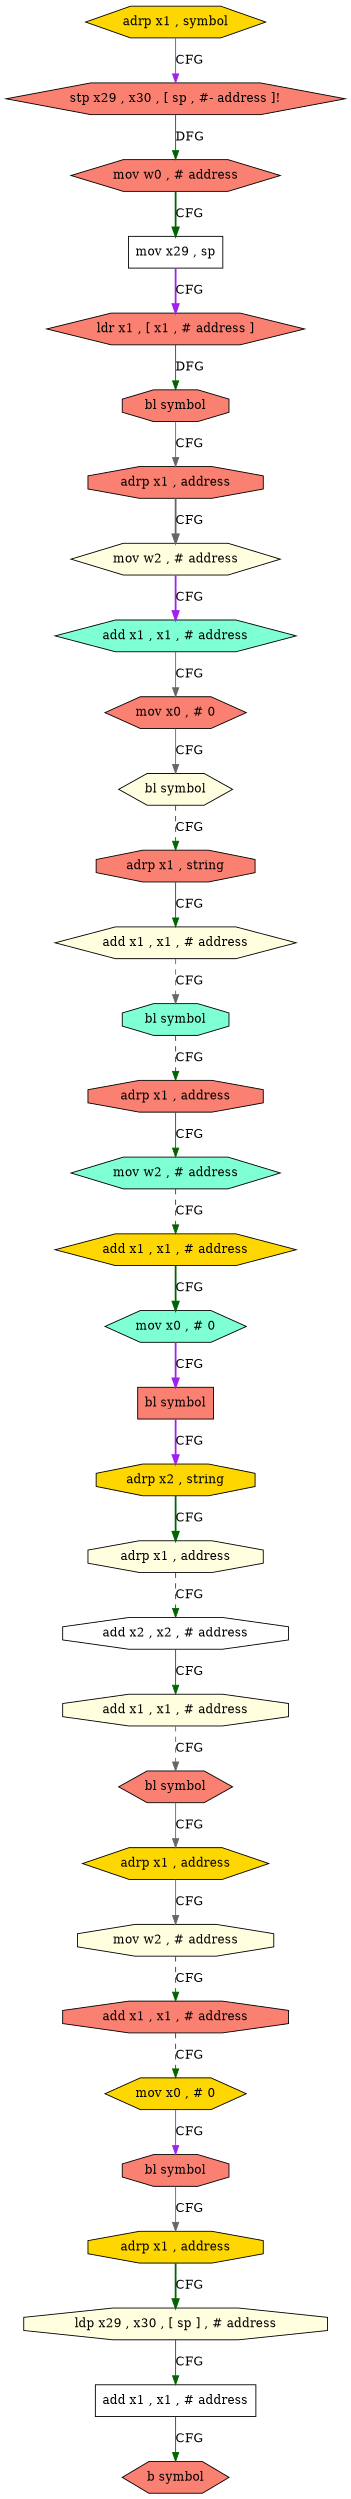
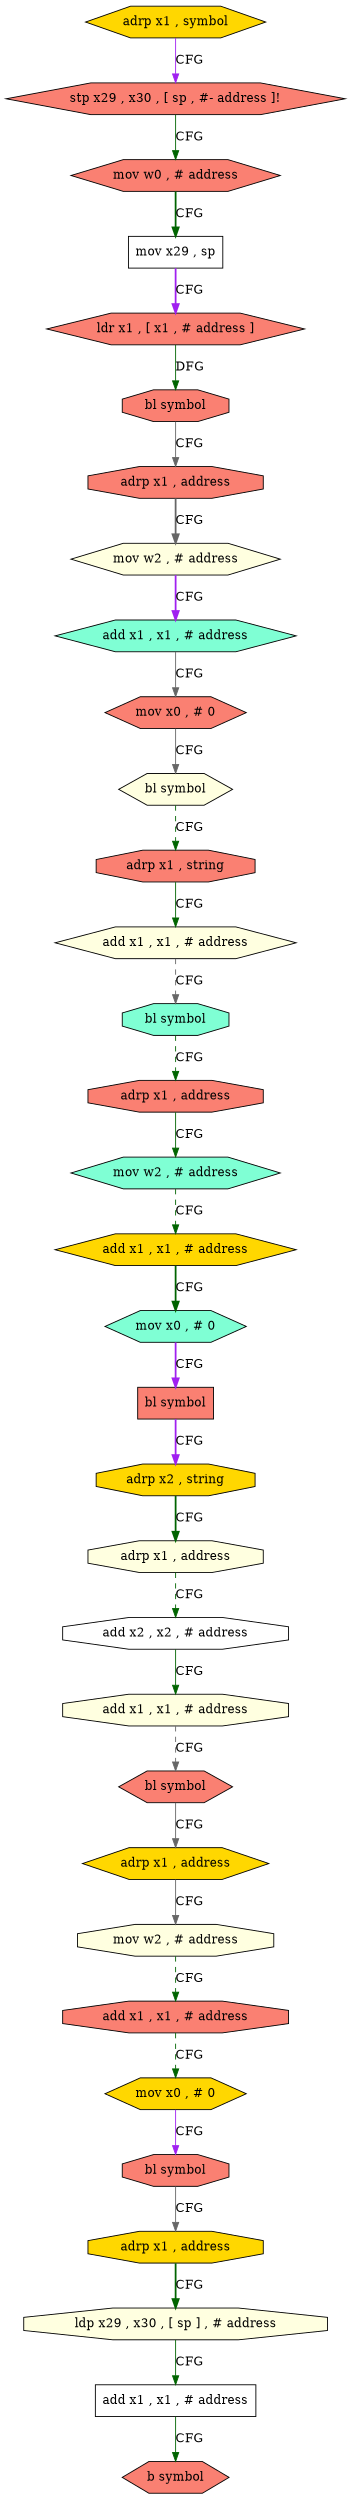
edge "stp x29 , x30 , [ sp , #- address ]!" -> "mov w0 , # address": label "DFG" -> "CFG"
